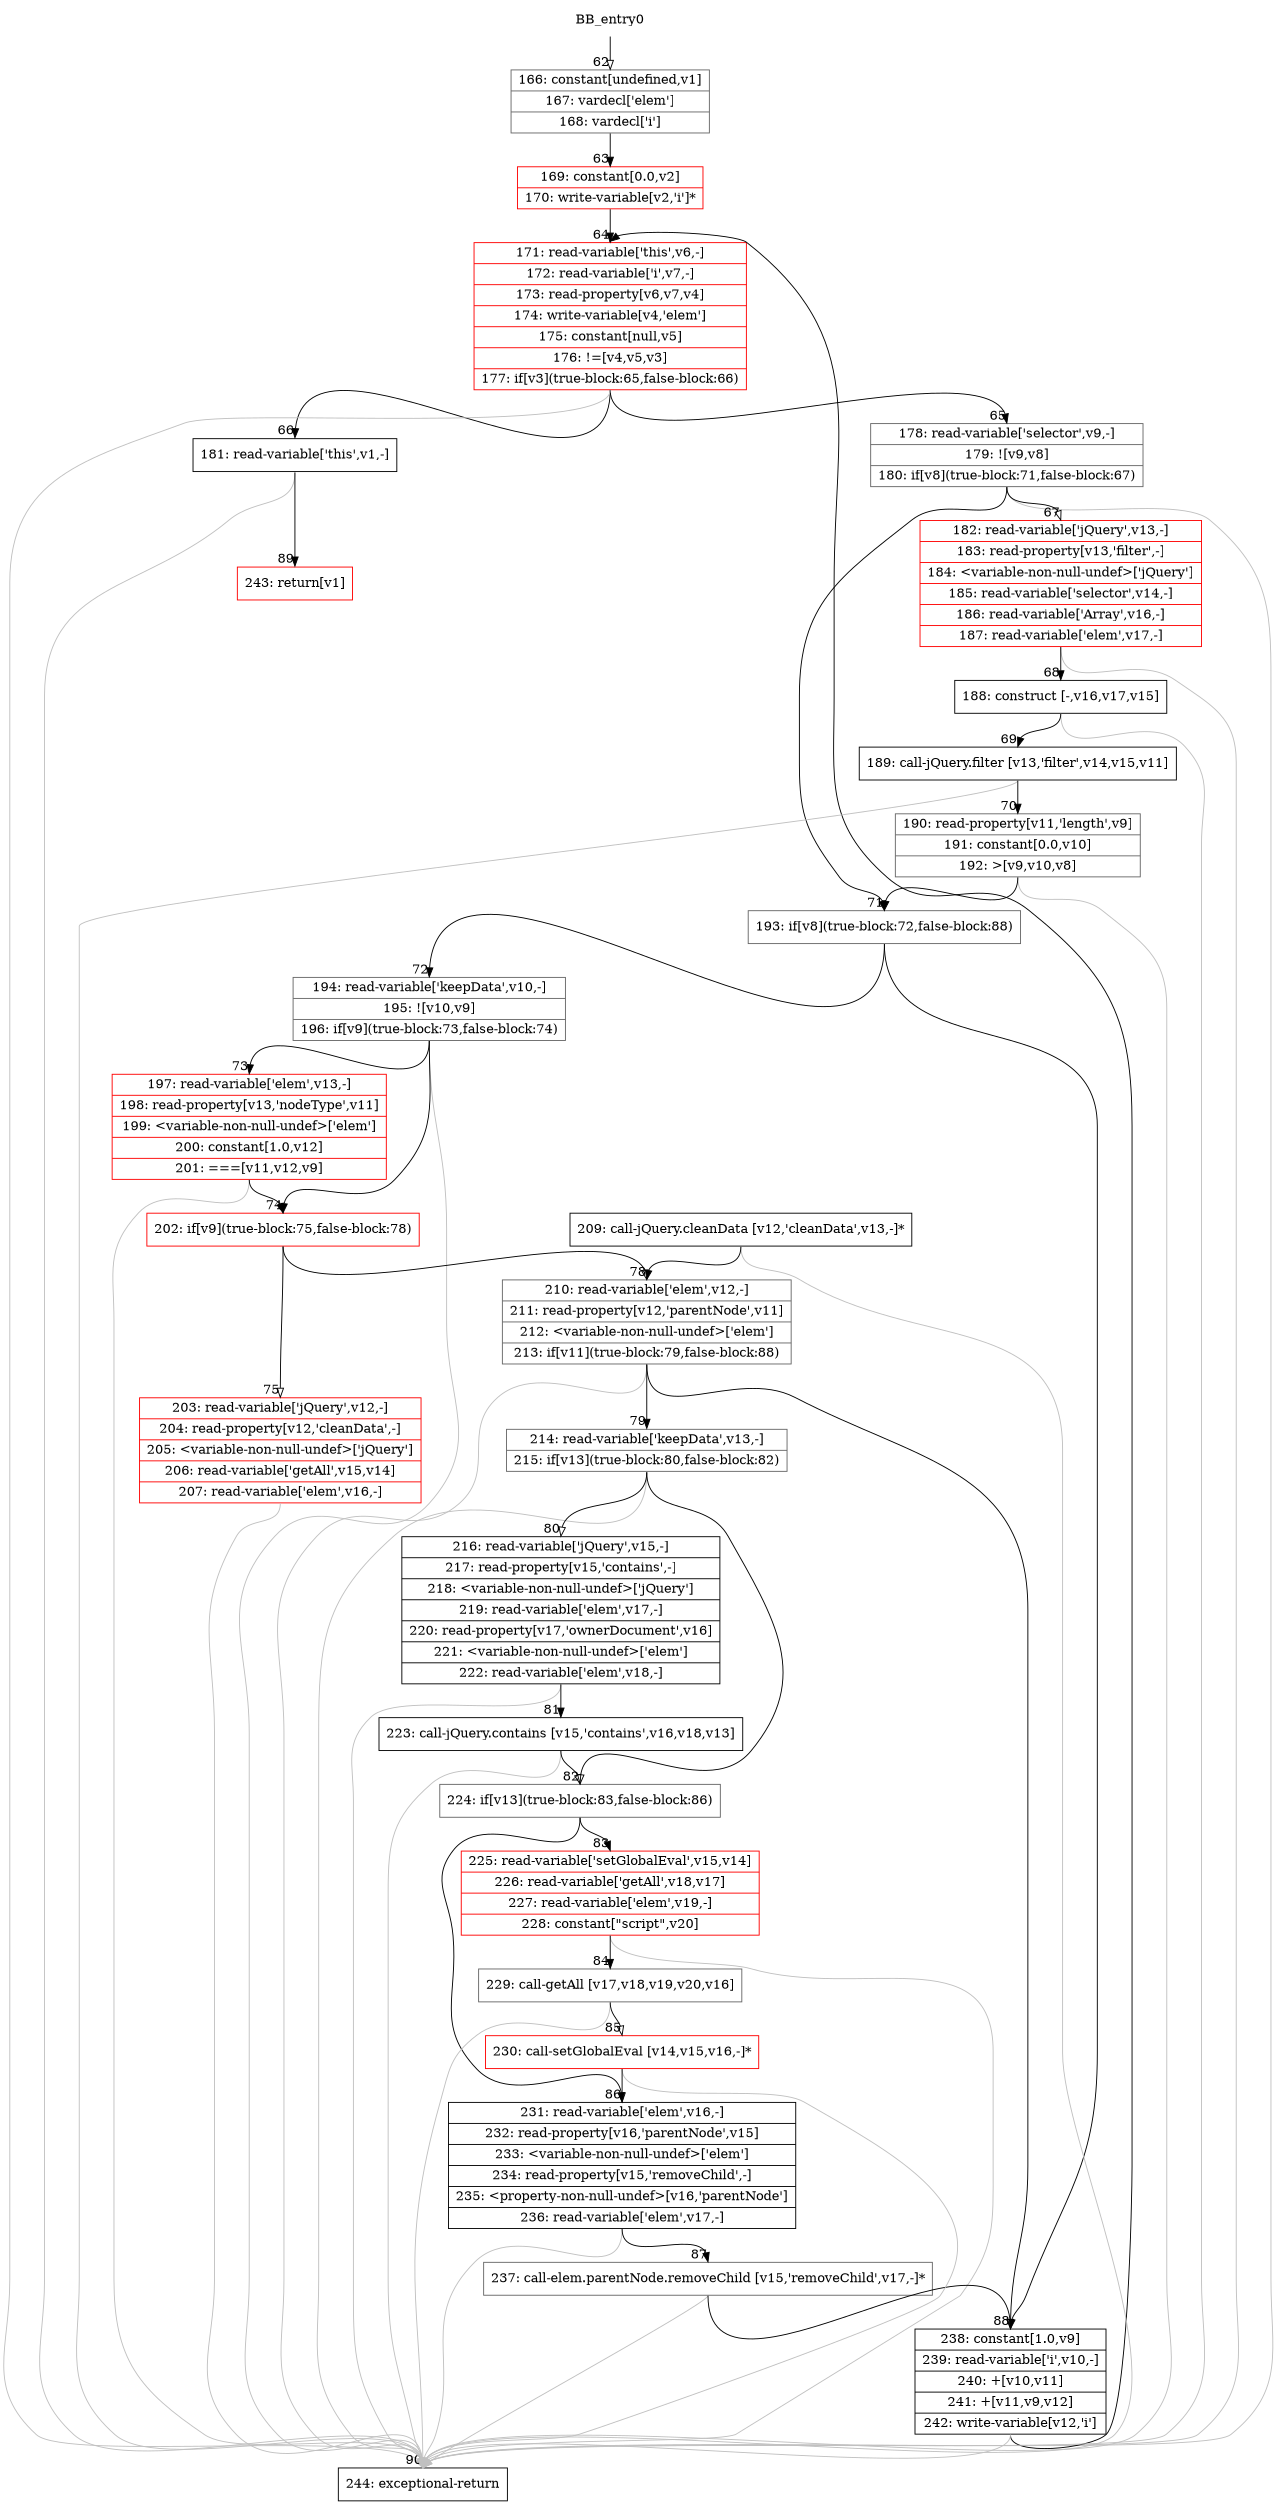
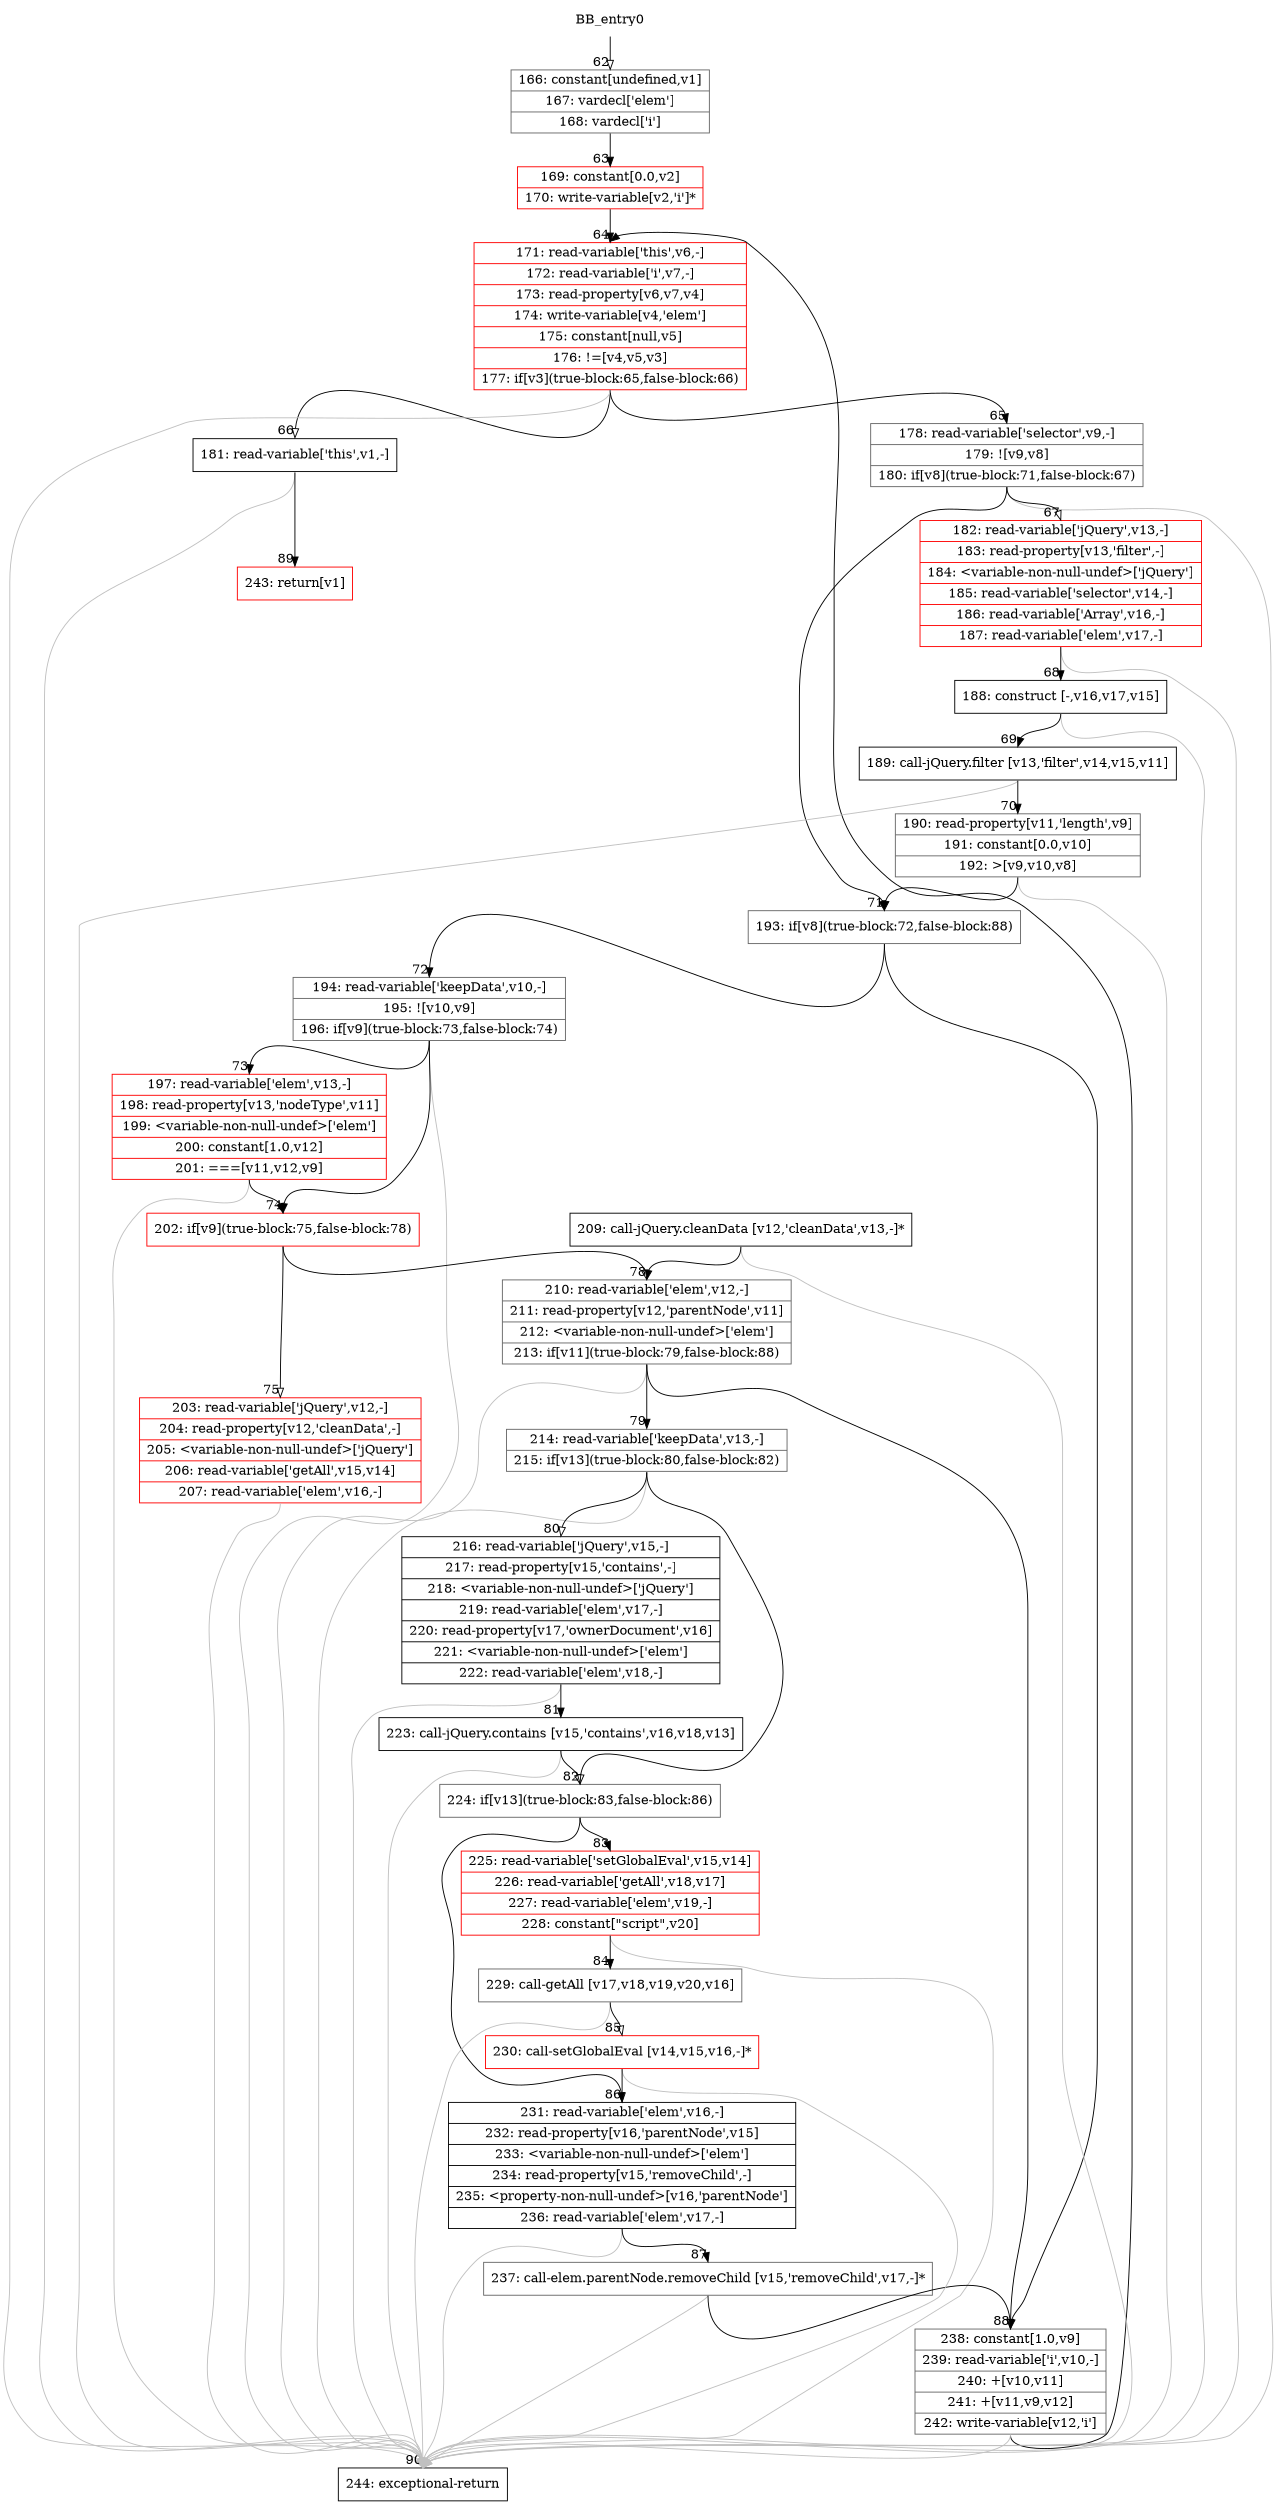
edge "171: read-variable['this',v6,-]" -> "181: read-variable['this',v1,-]": arrowhead normal -> onormal
node "238: constant[1.0,v9]": color black -> gray40
